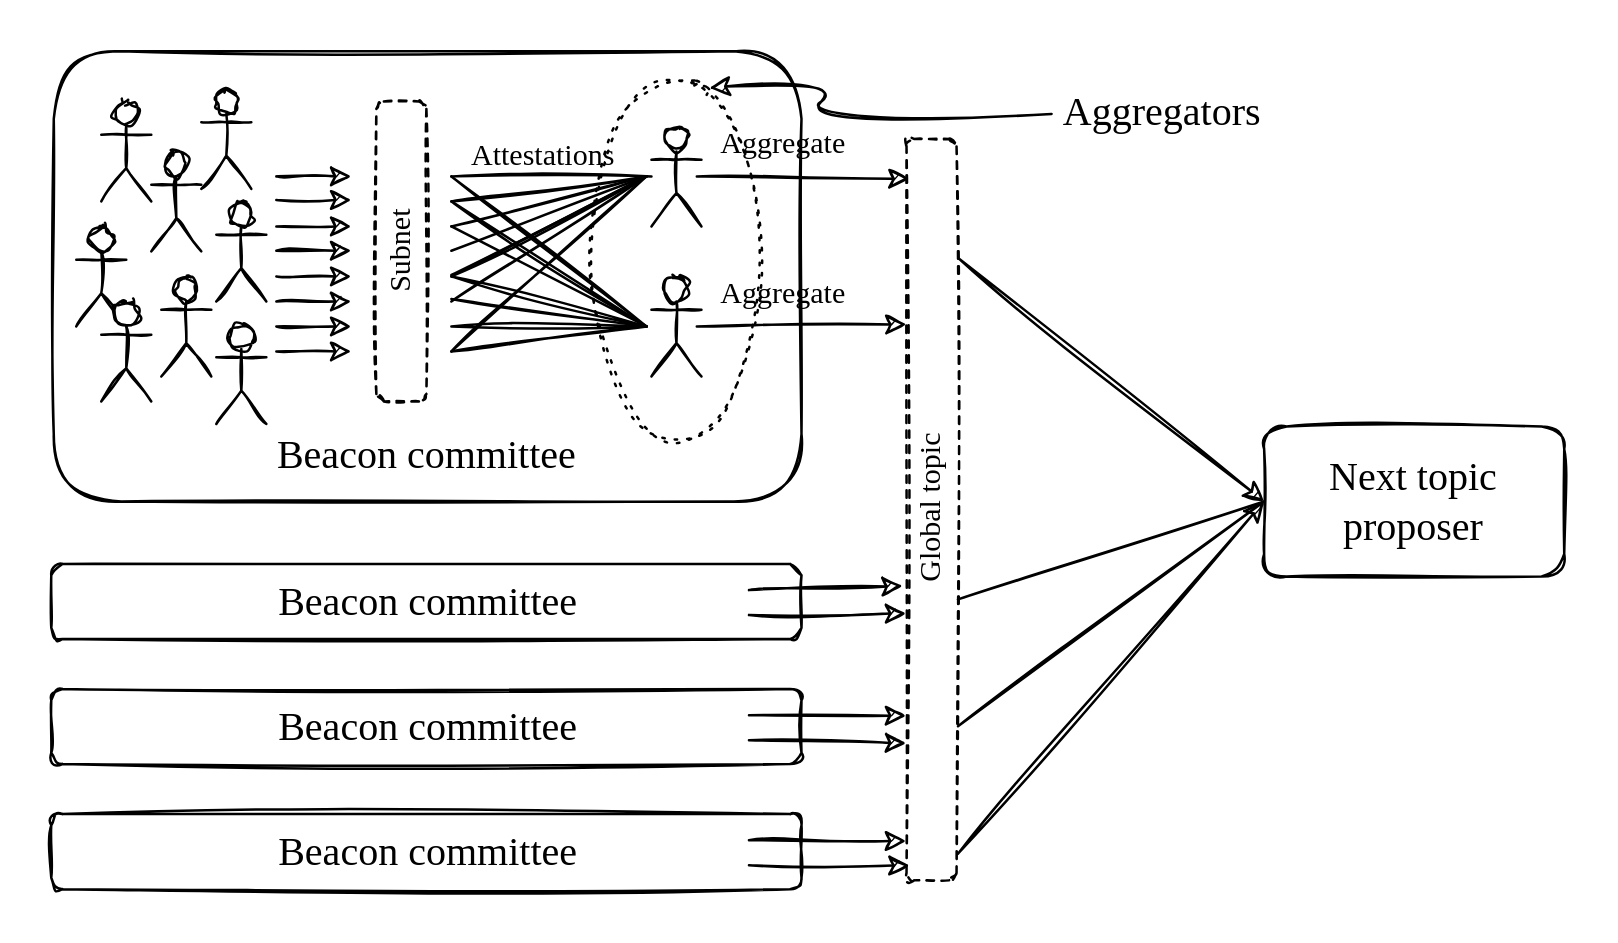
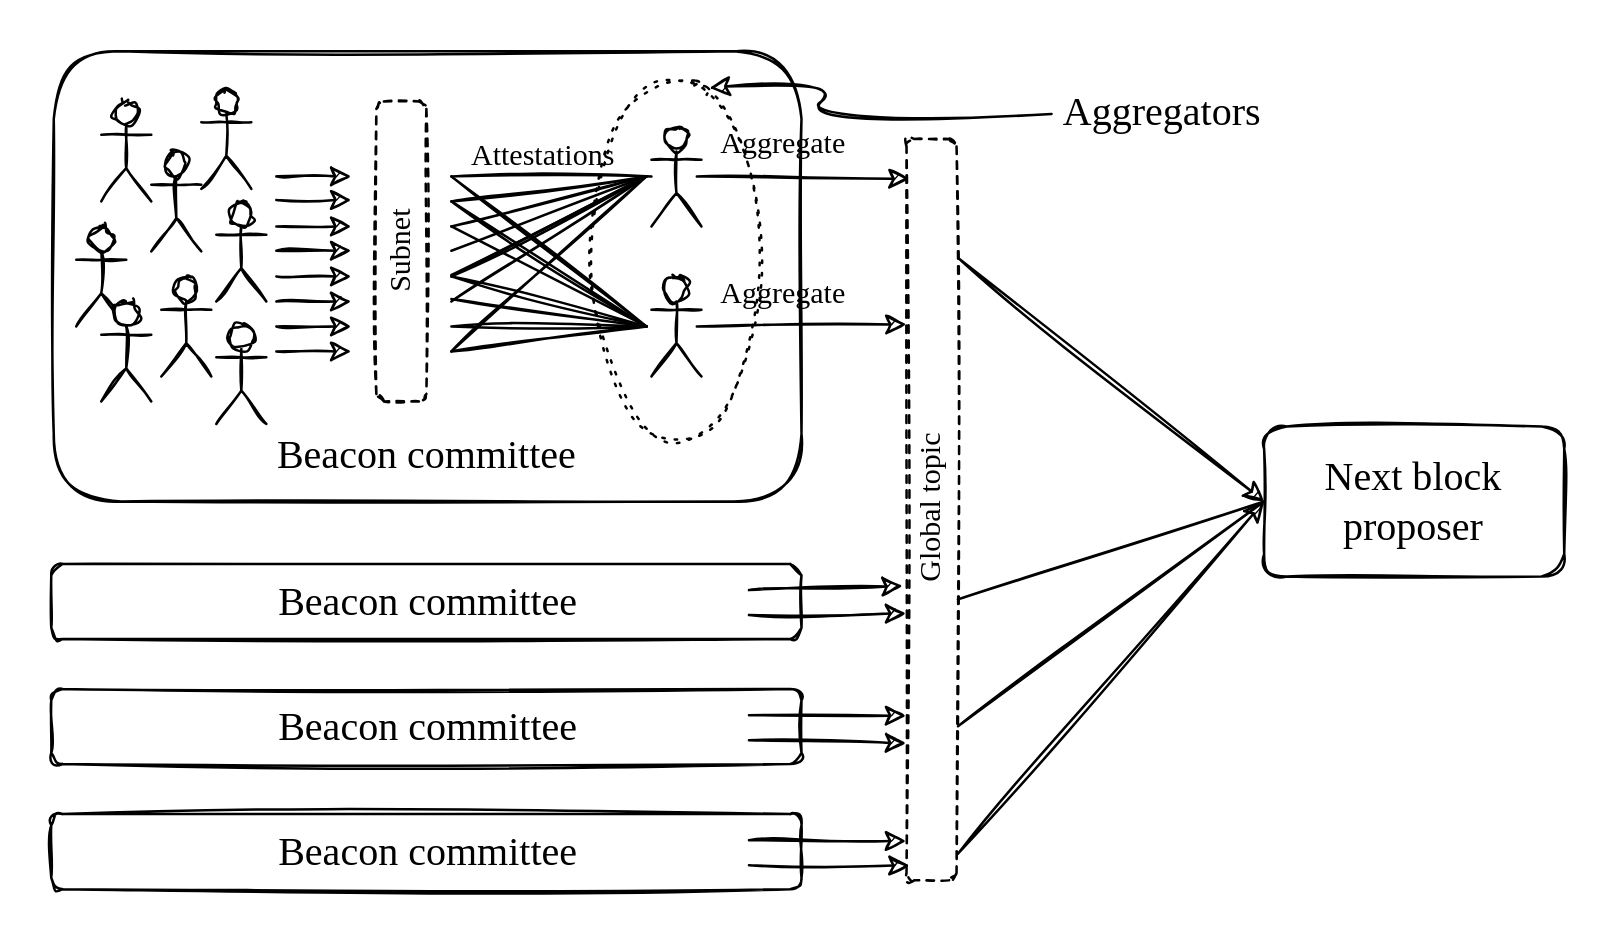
node "Next topic proposer": label "Next topic proposer" -> "Next block proposer"
